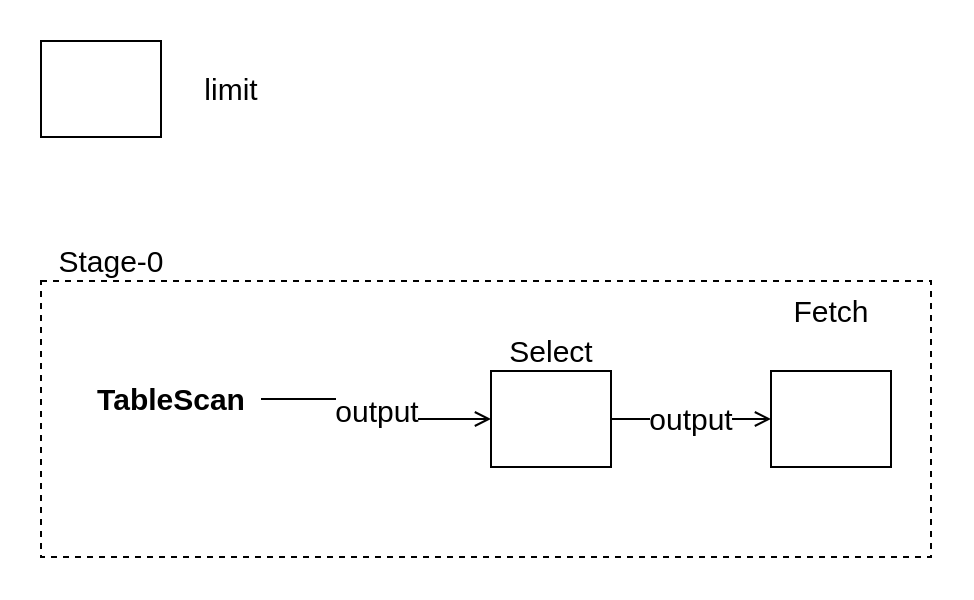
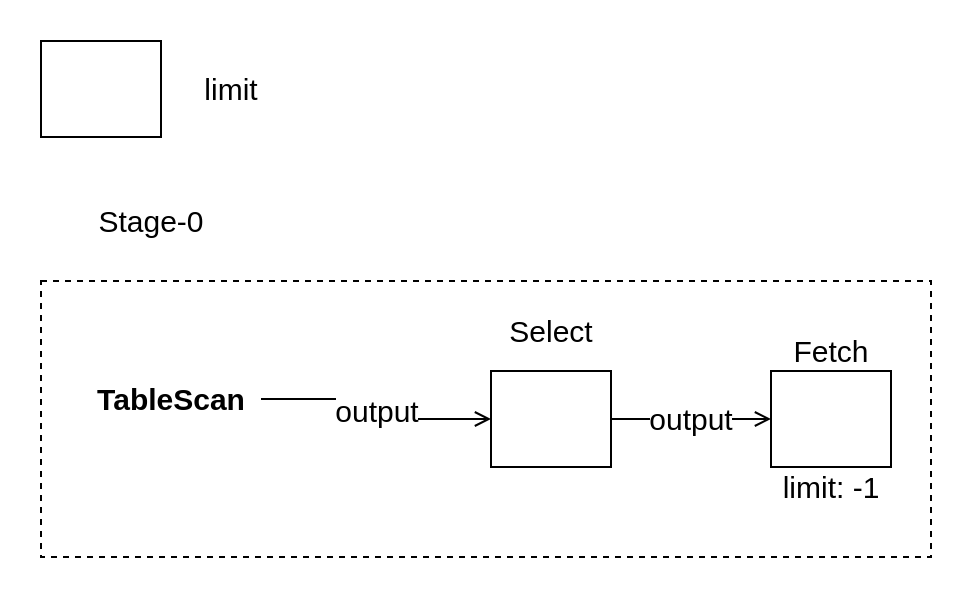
node "Stage-0": moved (111, 261) -> (151, 221)
node "Fetch": moved (831, 311) -> (831, 351)
node "Select": moved (551, 351) -> (551, 331)
node "limit: -1": added
